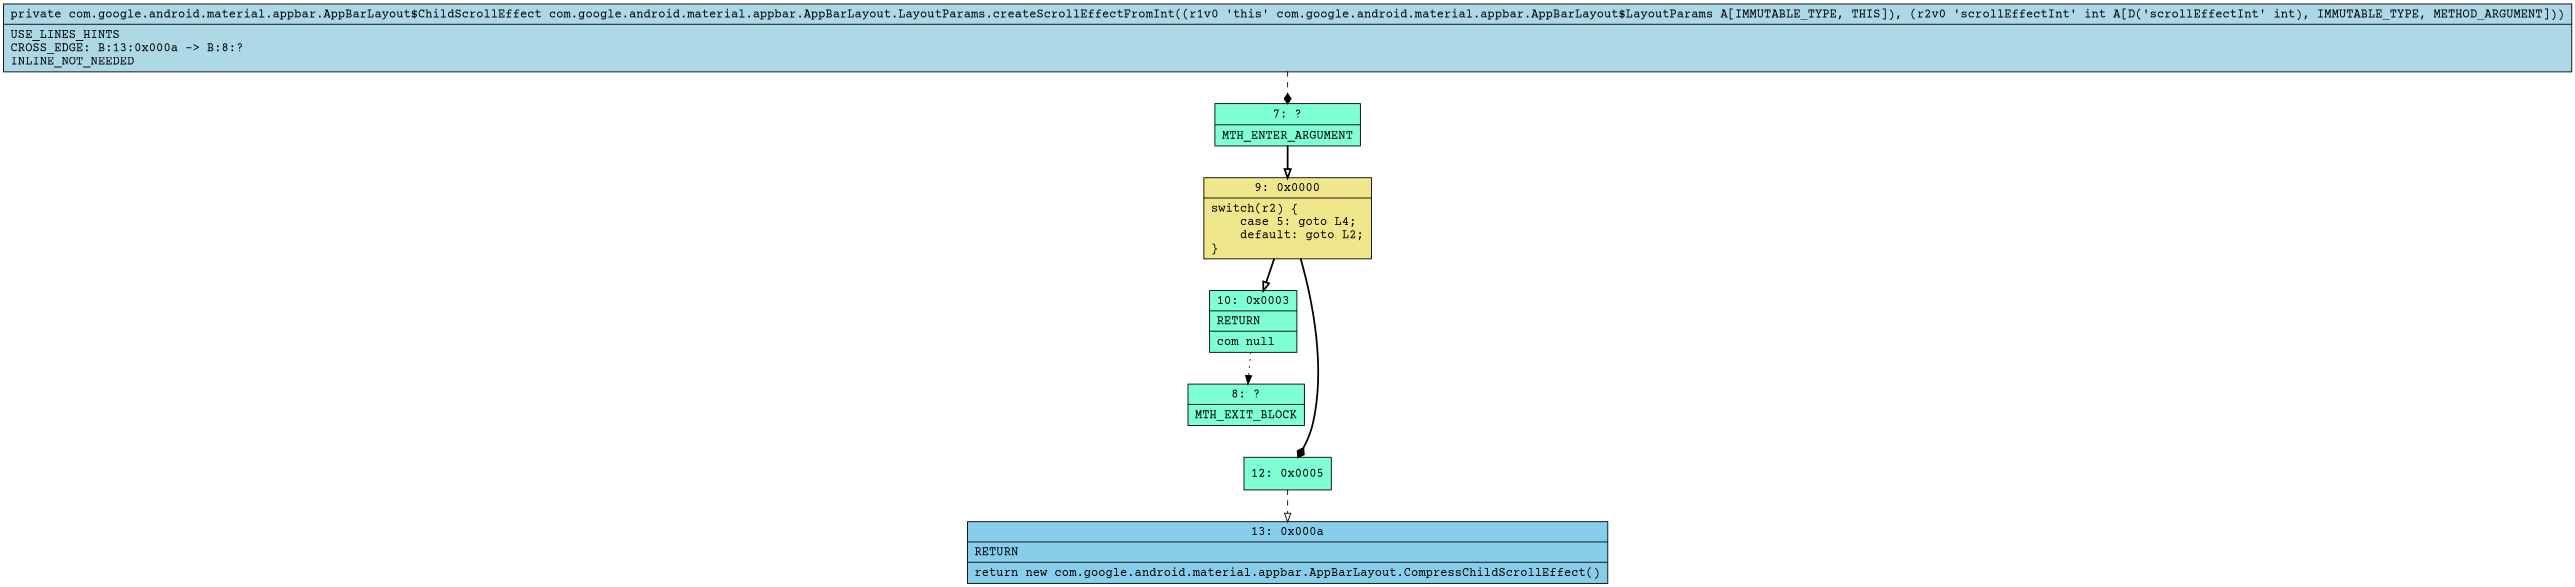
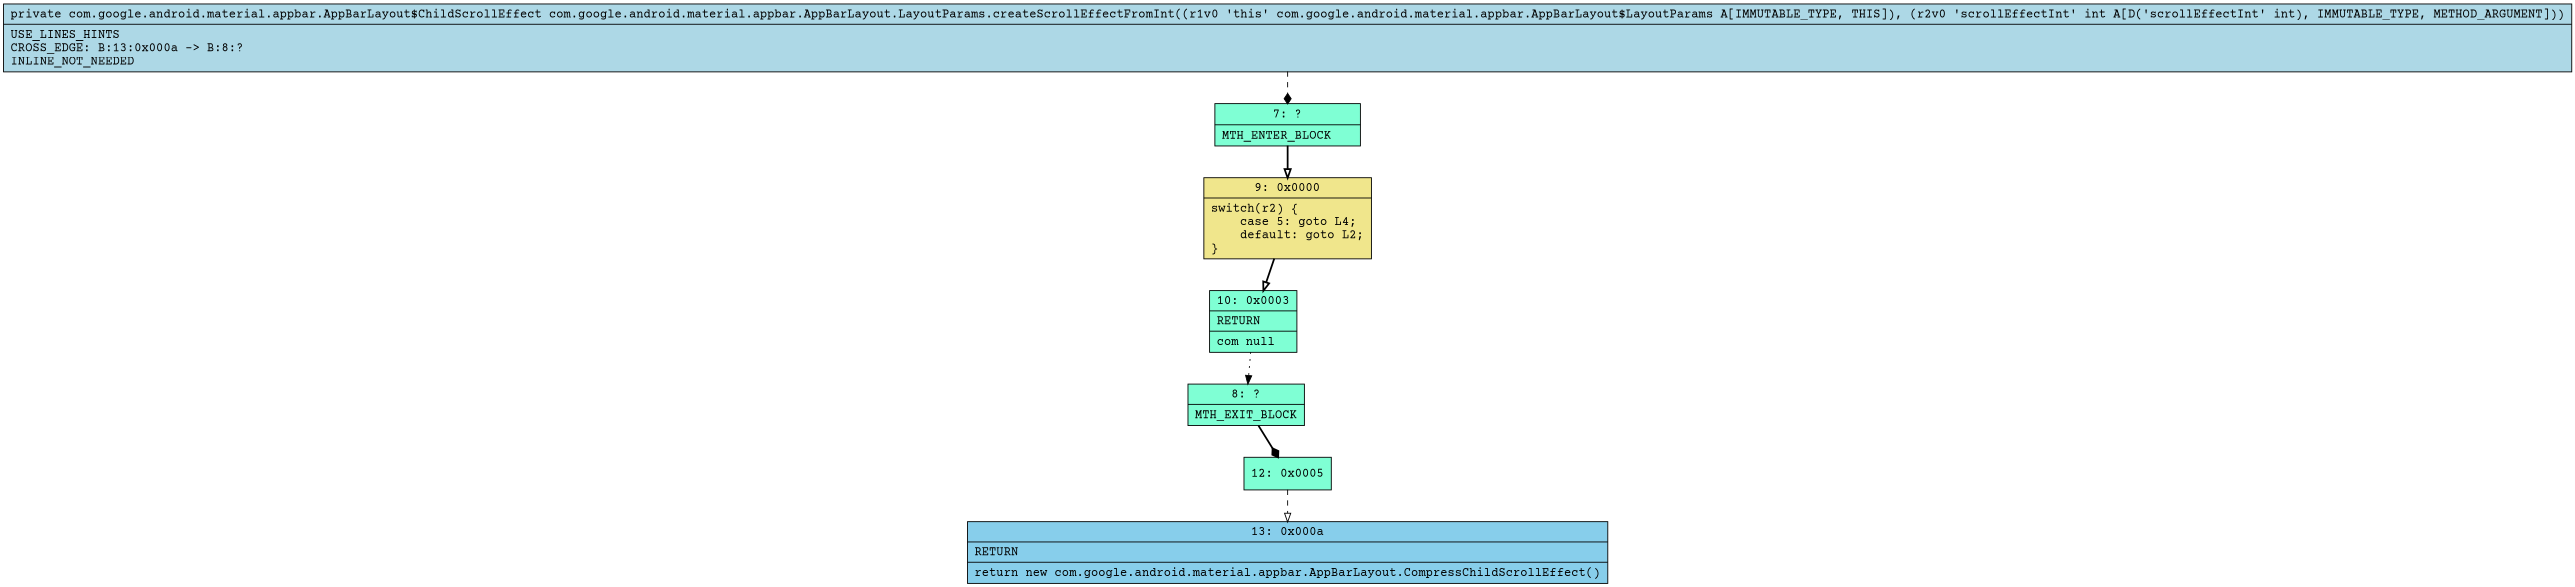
node "7: ?": text "MTH_ENTER_ARGUMENT" -> "MTH_ENTER_BLOCK"
edge "9: 0x0000" -> "12: 0x0005": now "8: ?" -> "12: 0x0005"
